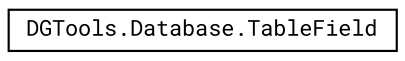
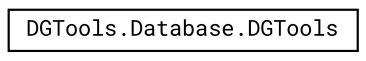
node "DGTools.Database.TableField": label "DGTools.Database.TableField" -> "DGTools.Database.DGTools"
